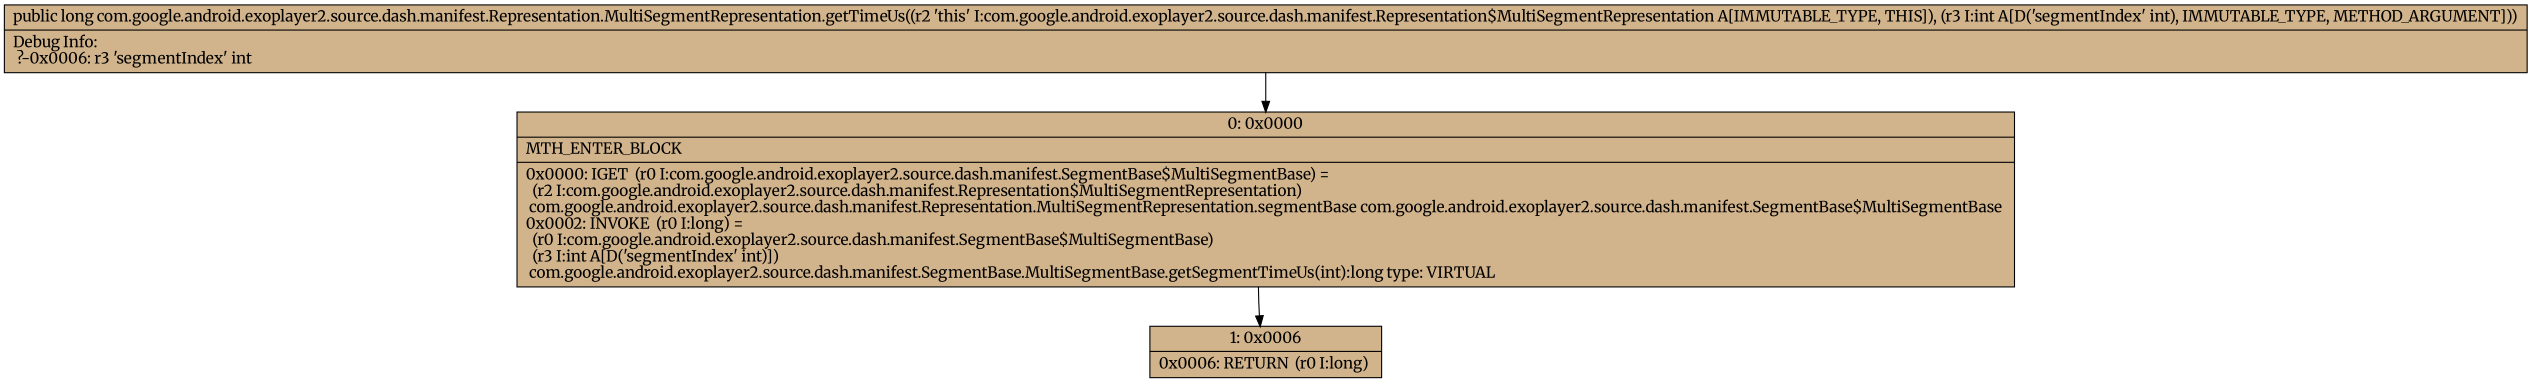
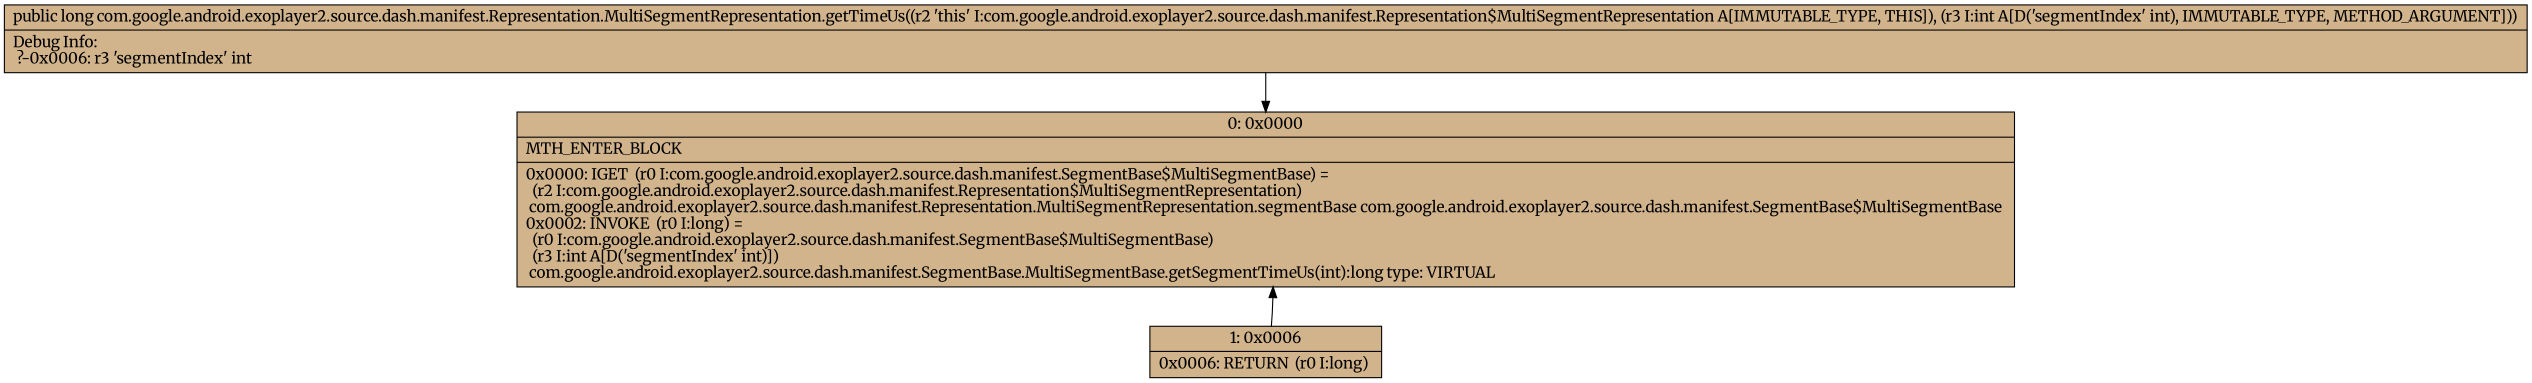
edge "0: 0x0000" -> "1: 0x0006": reversed
